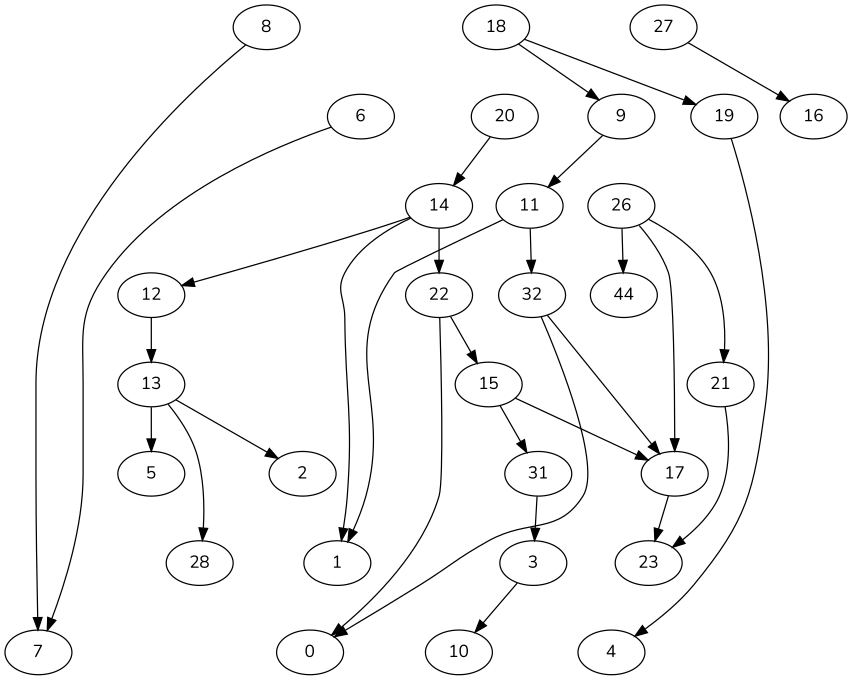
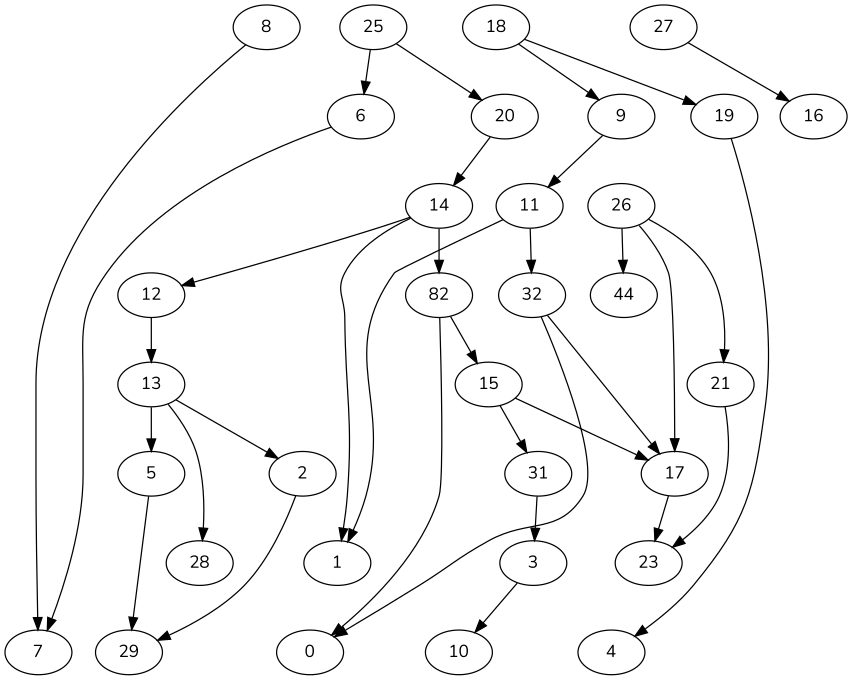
node "25": added
node "22": label "22" -> "82"
node "29": added
